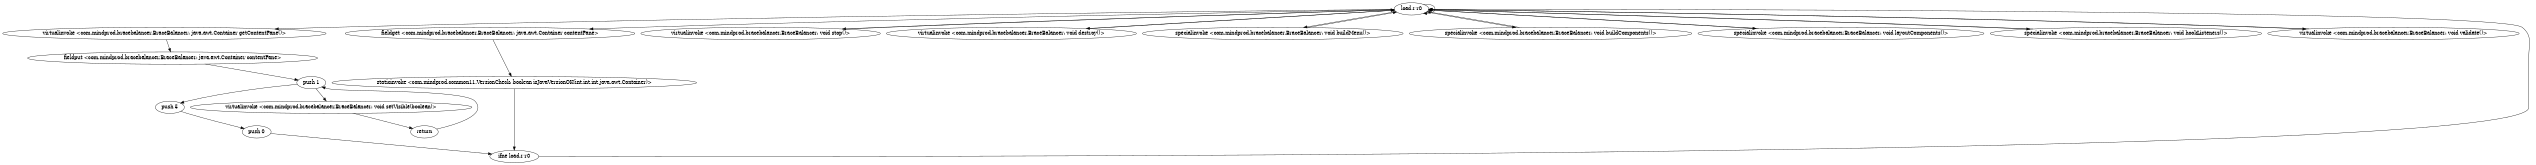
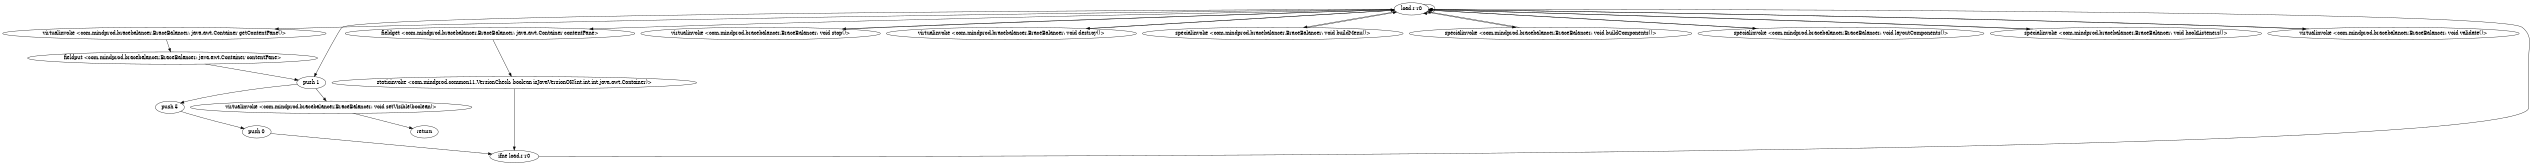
edge "return" -> "push 1": now "load.r r0" -> "push 1"
